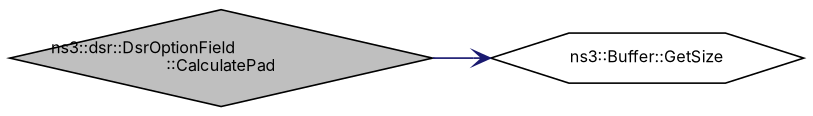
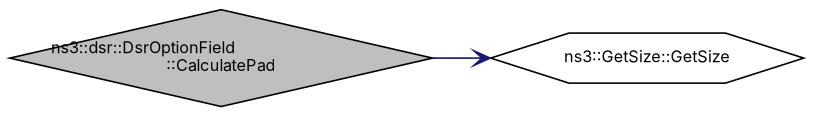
node "ns3::Buffer::GetSize": label "ns3::Buffer::GetSize" -> "ns3::GetSize::GetSize"
